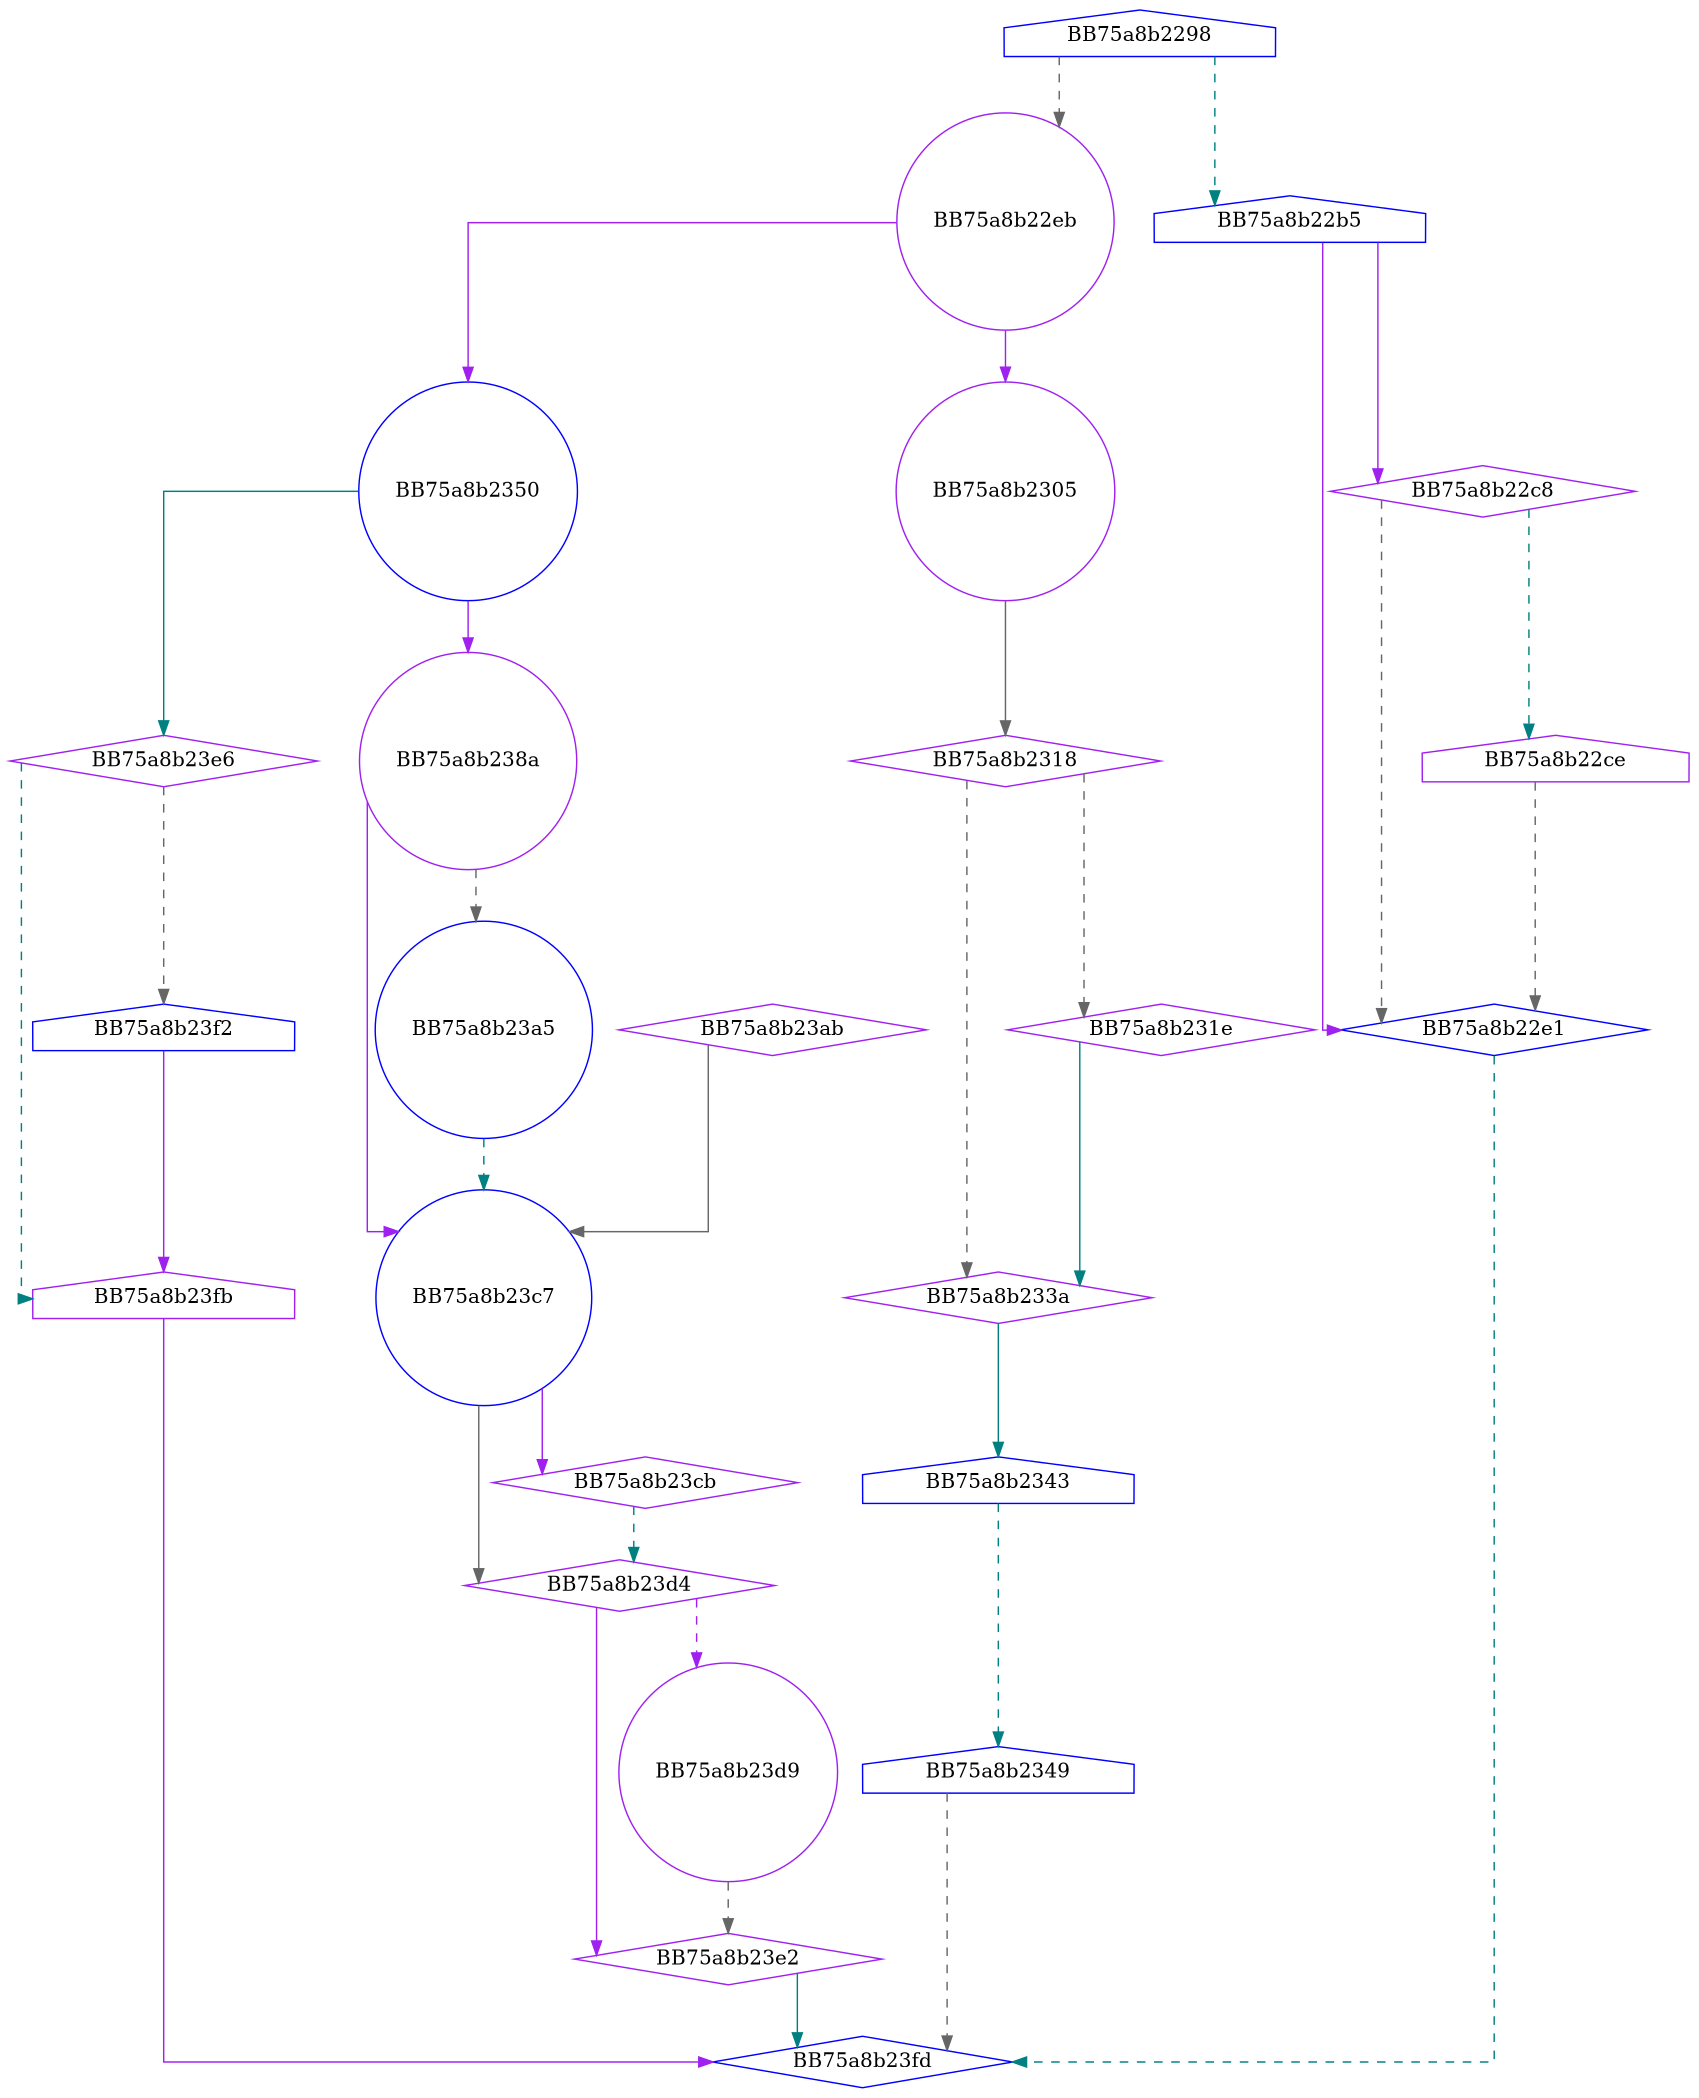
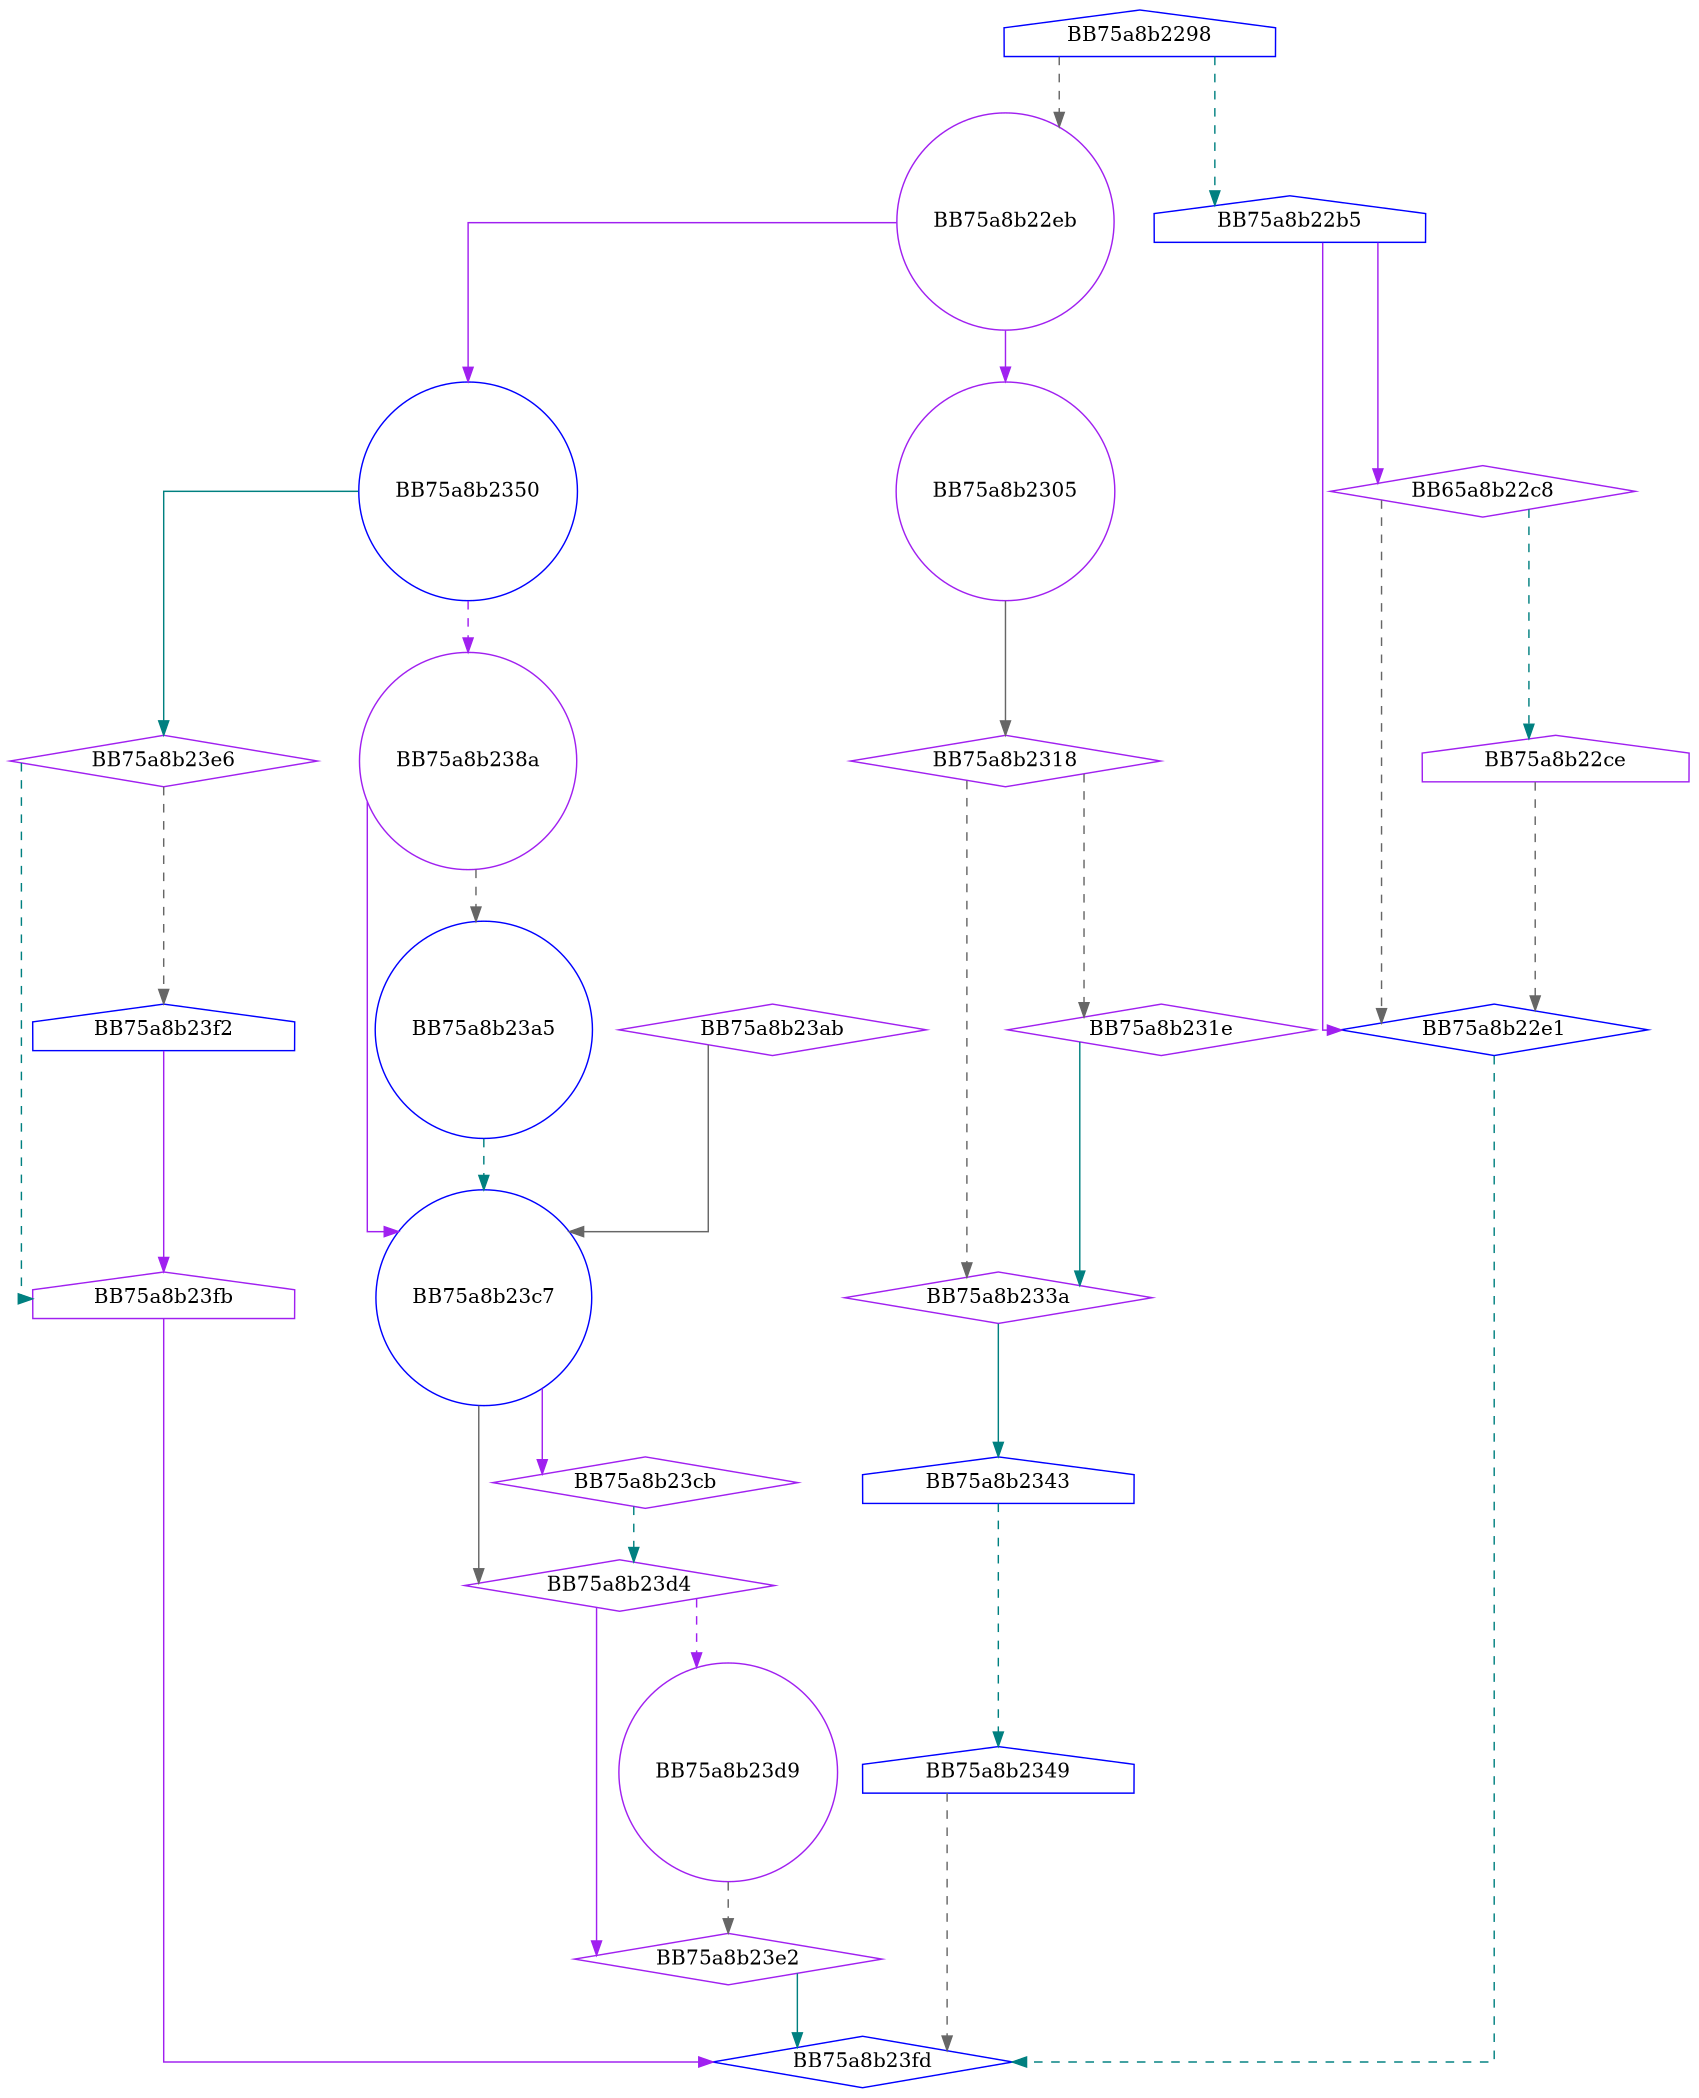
node "BB75a8b22c8": label "BB75a8b22c8" -> "BB65a8b22c8"
edge "BB75a8b2350" -> "BB75a8b238a": style solid -> dashed
